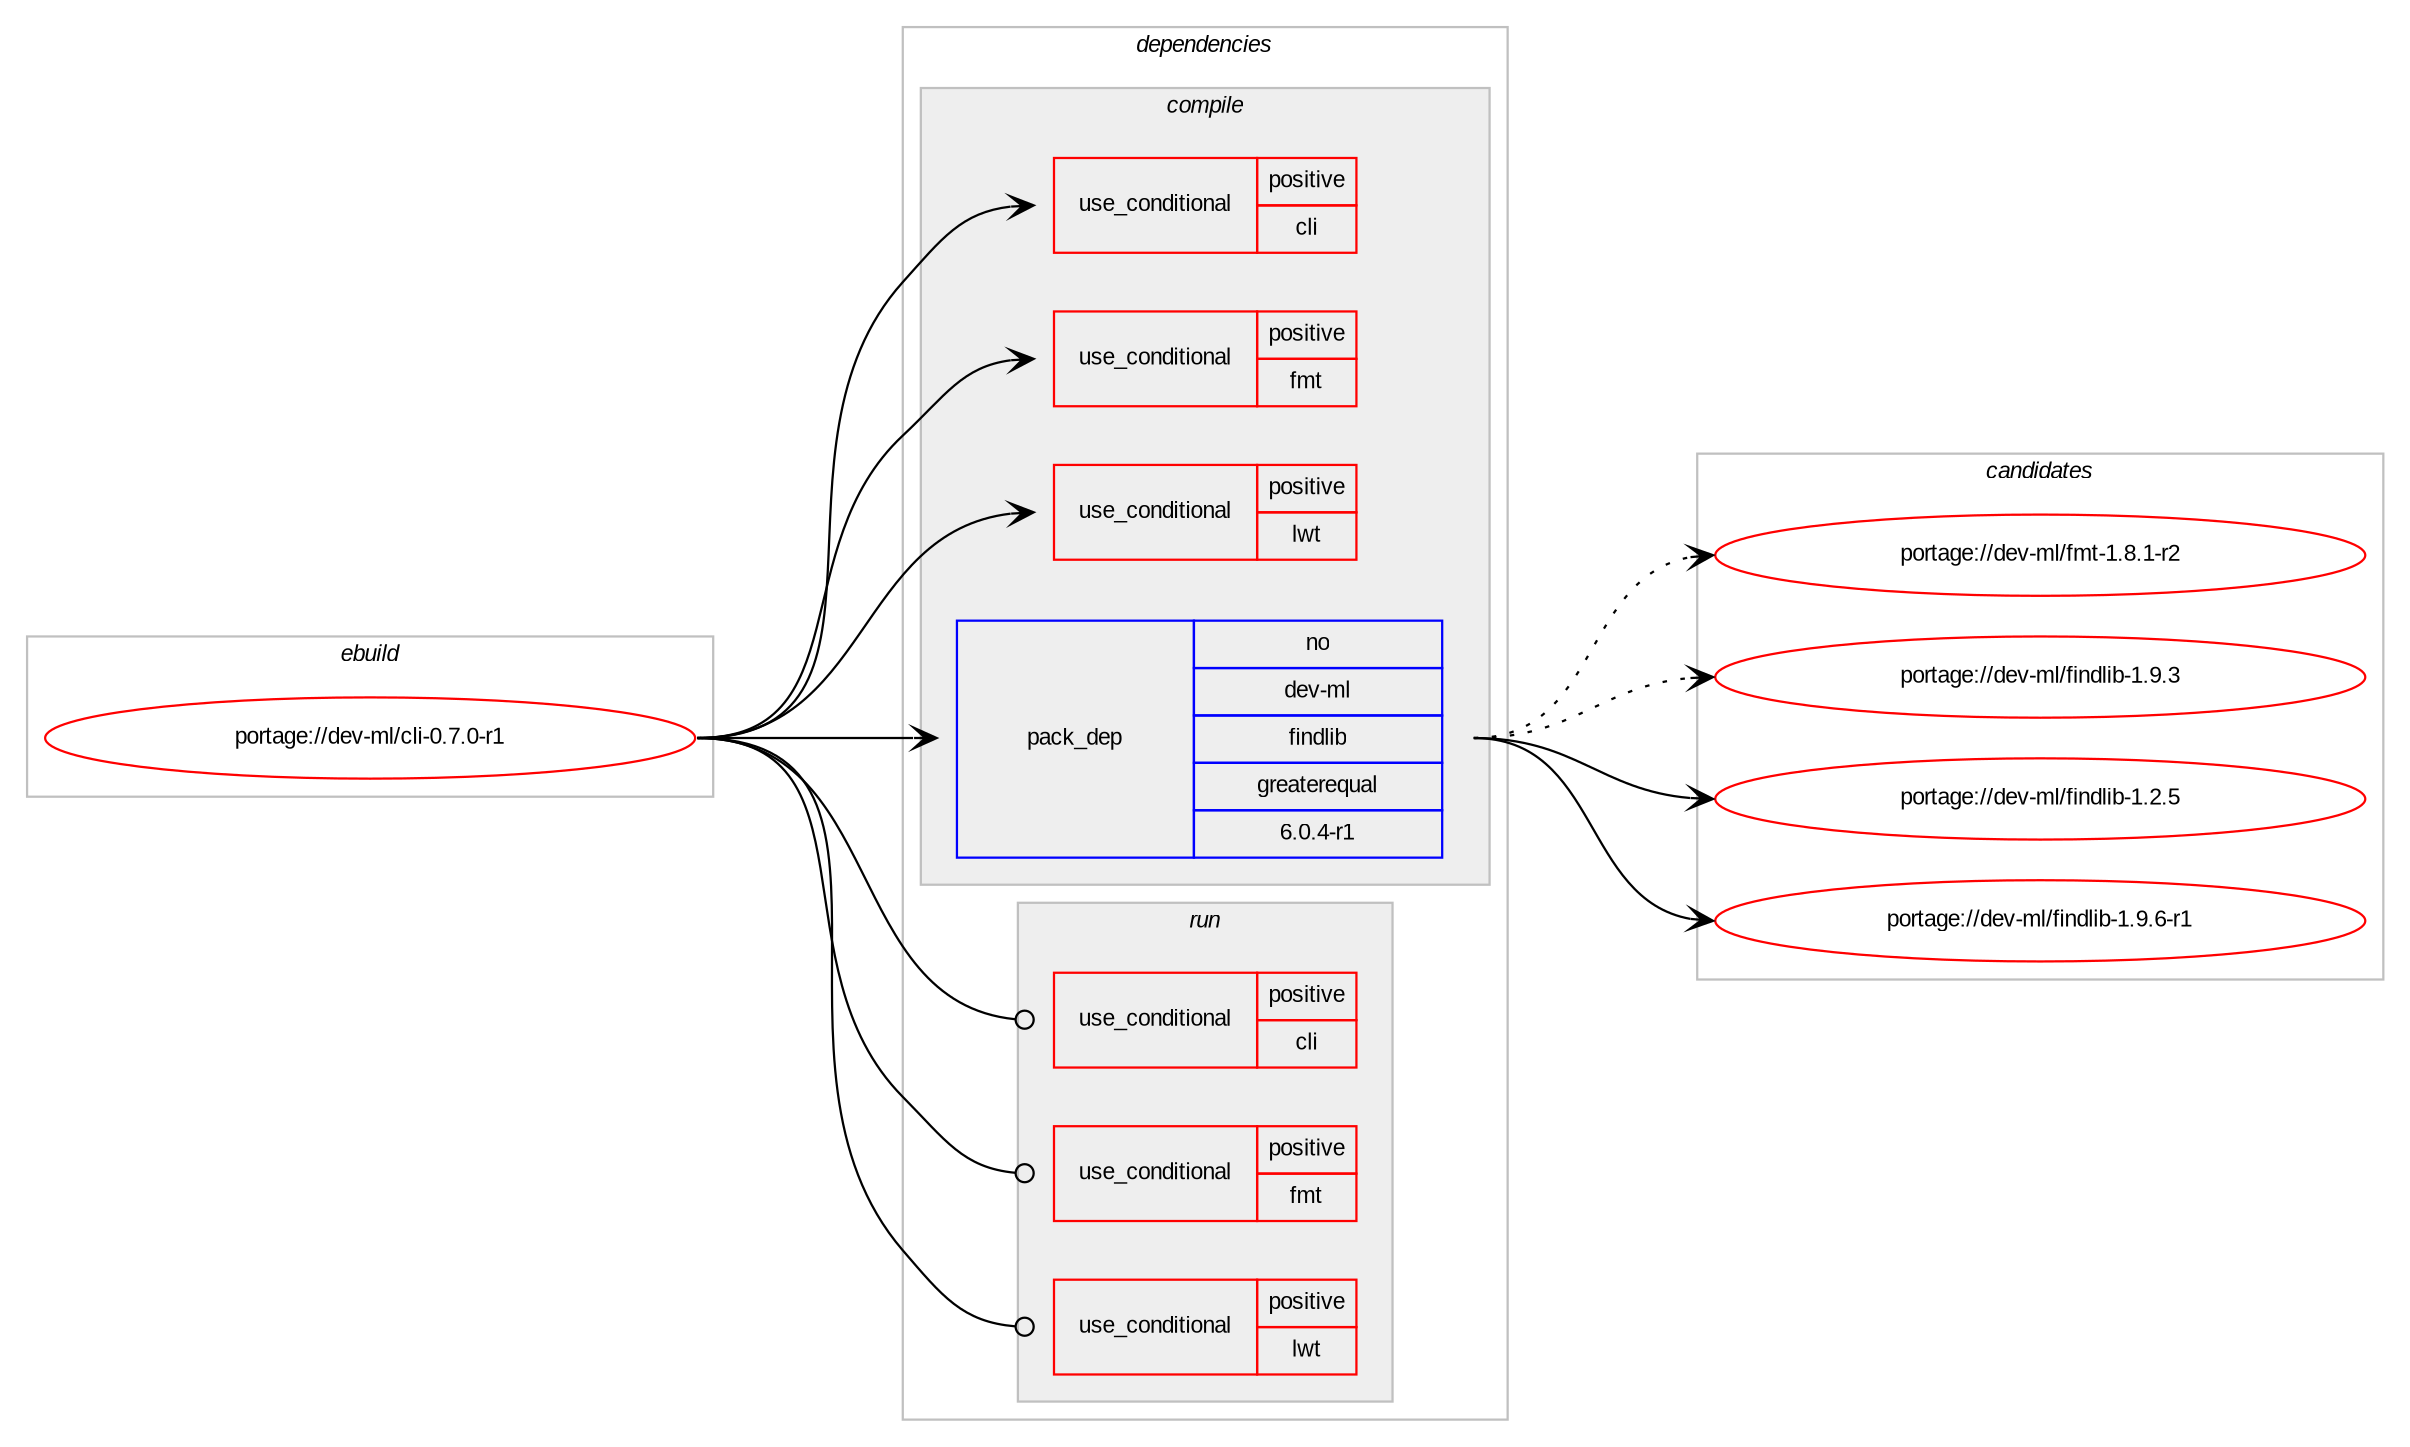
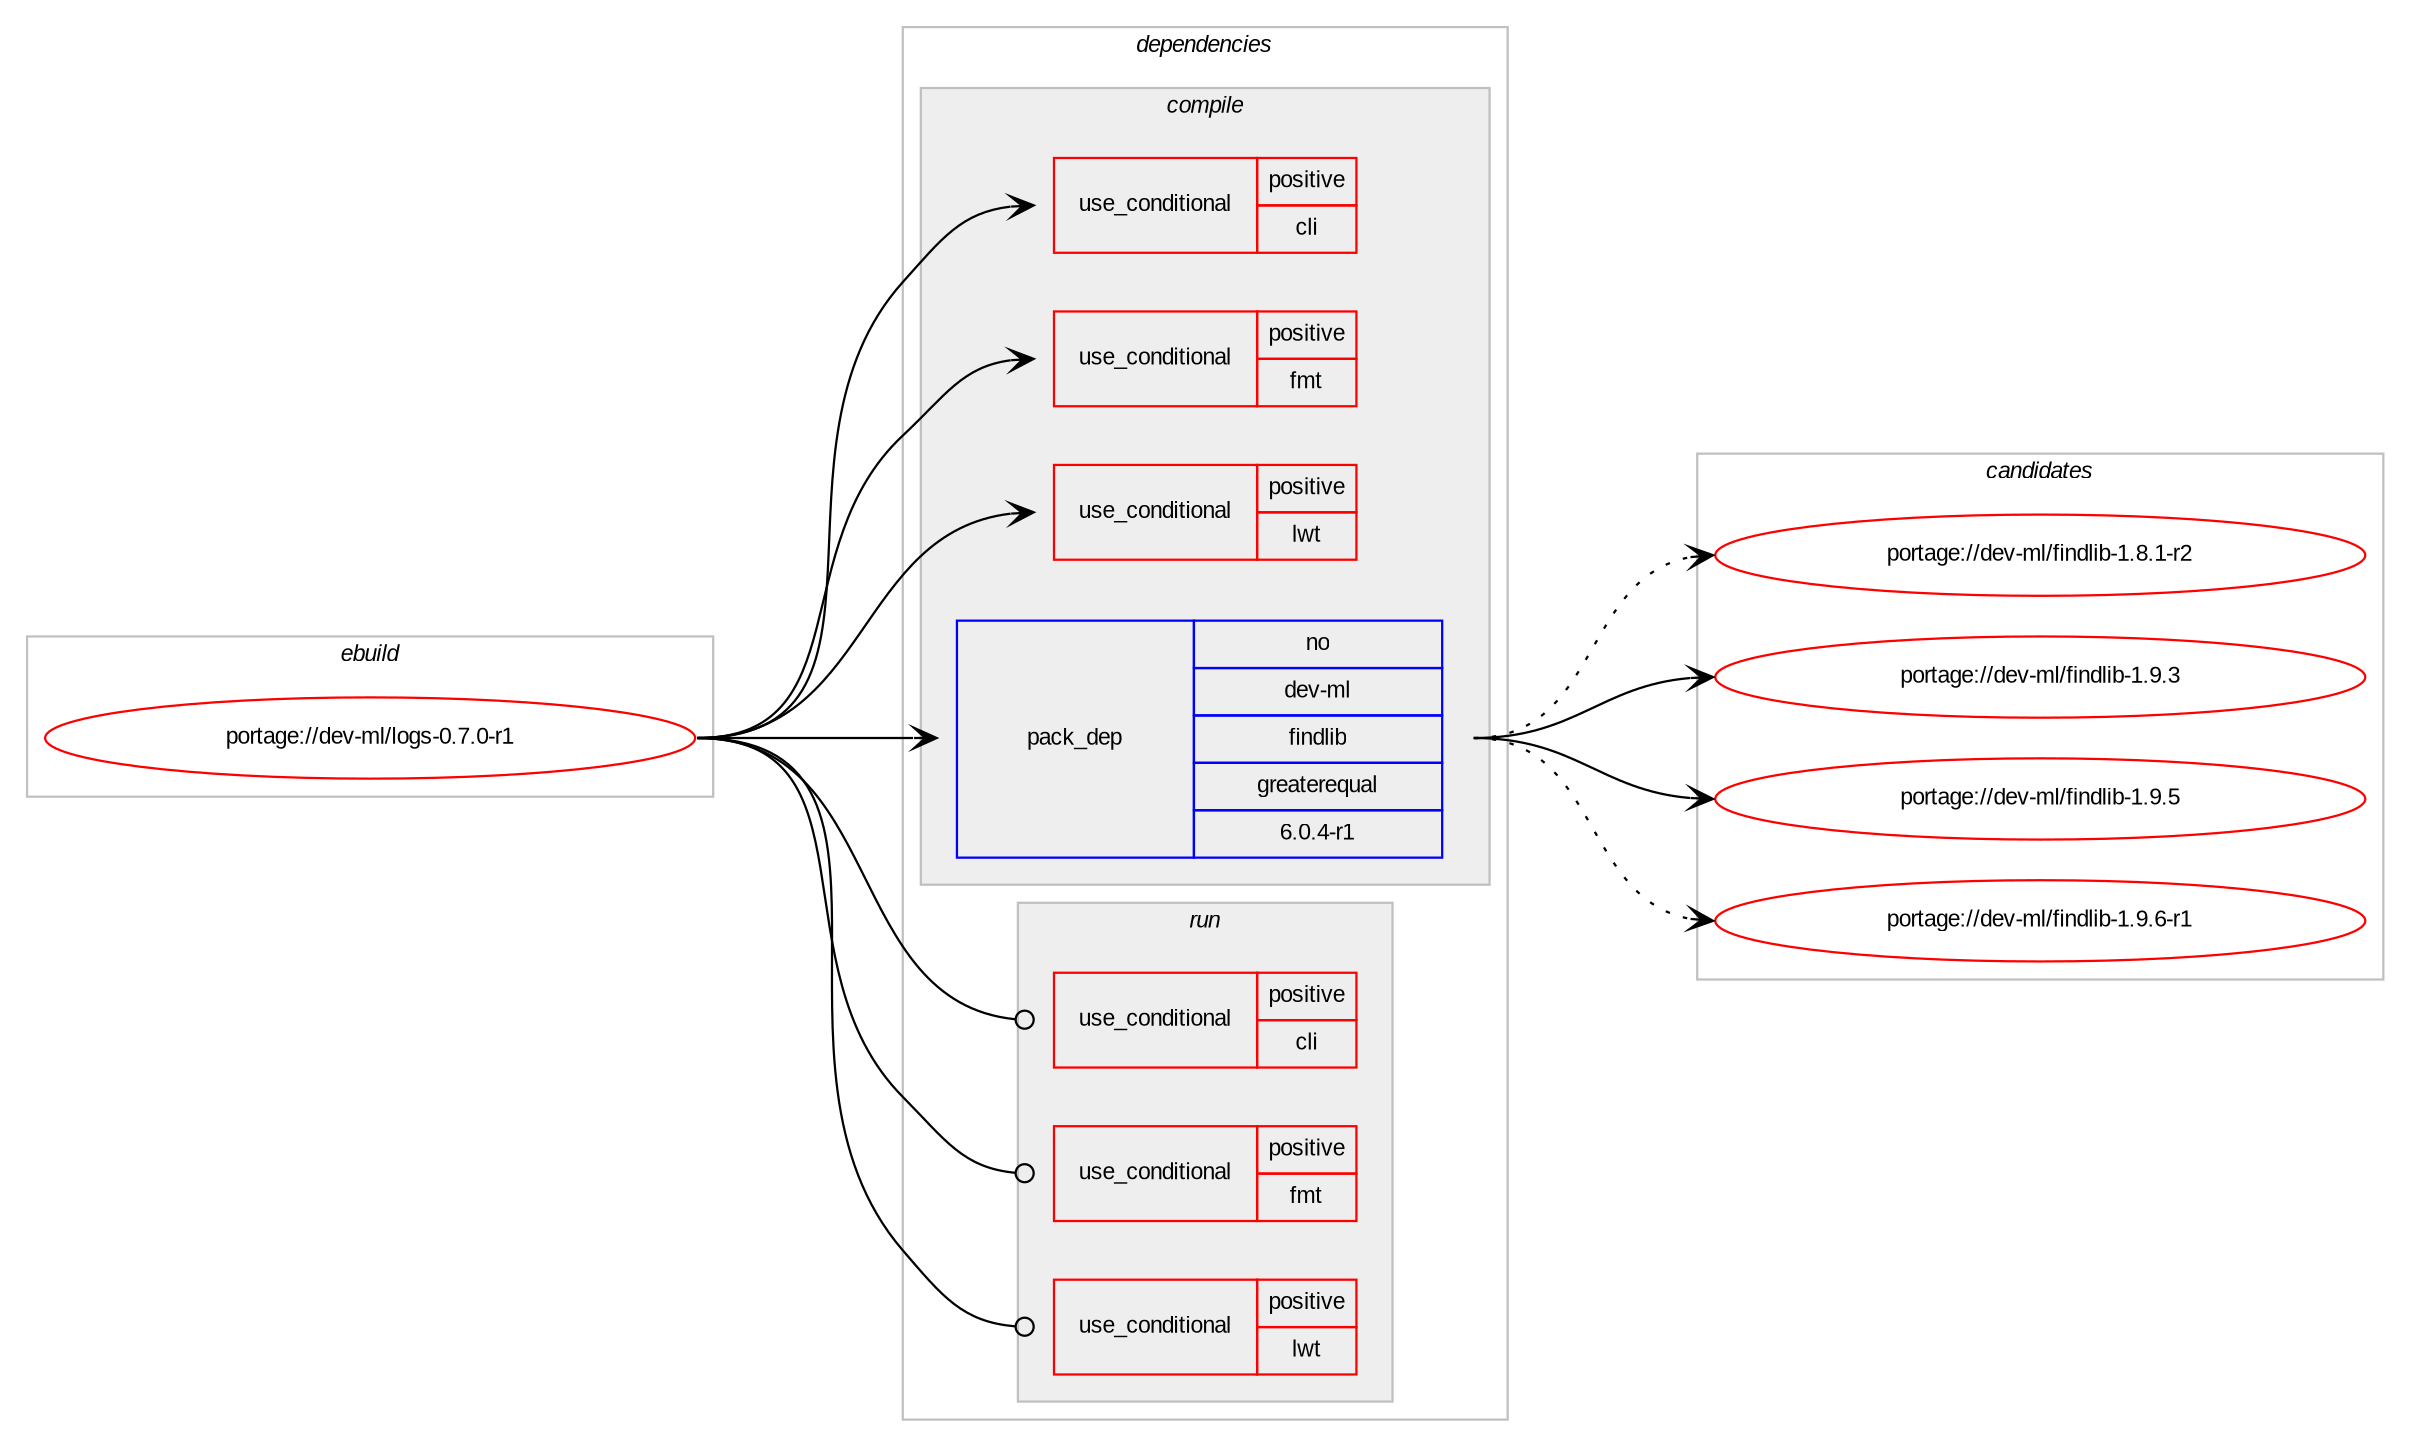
node "portage://dev-ml/fmt-1.8.1-r2": label "portage://dev-ml/fmt-1.8.1-r2" -> "portage://dev-ml/findlib-1.8.1-r2"
edge "pack_dep" -> "portage://dev-ml/findlib-1.9.3": style dotted -> solid
node "portage://dev-ml/cli-0.7.0-r1": label "portage://dev-ml/cli-0.7.0-r1" -> "portage://dev-ml/logs-0.7.0-r1"
node "portage://dev-ml/findlib-1.2.5": label "portage://dev-ml/findlib-1.2.5" -> "portage://dev-ml/findlib-1.9.5"
edge "pack_dep" -> "portage://dev-ml/findlib-1.9.6-r1": style solid -> dotted
